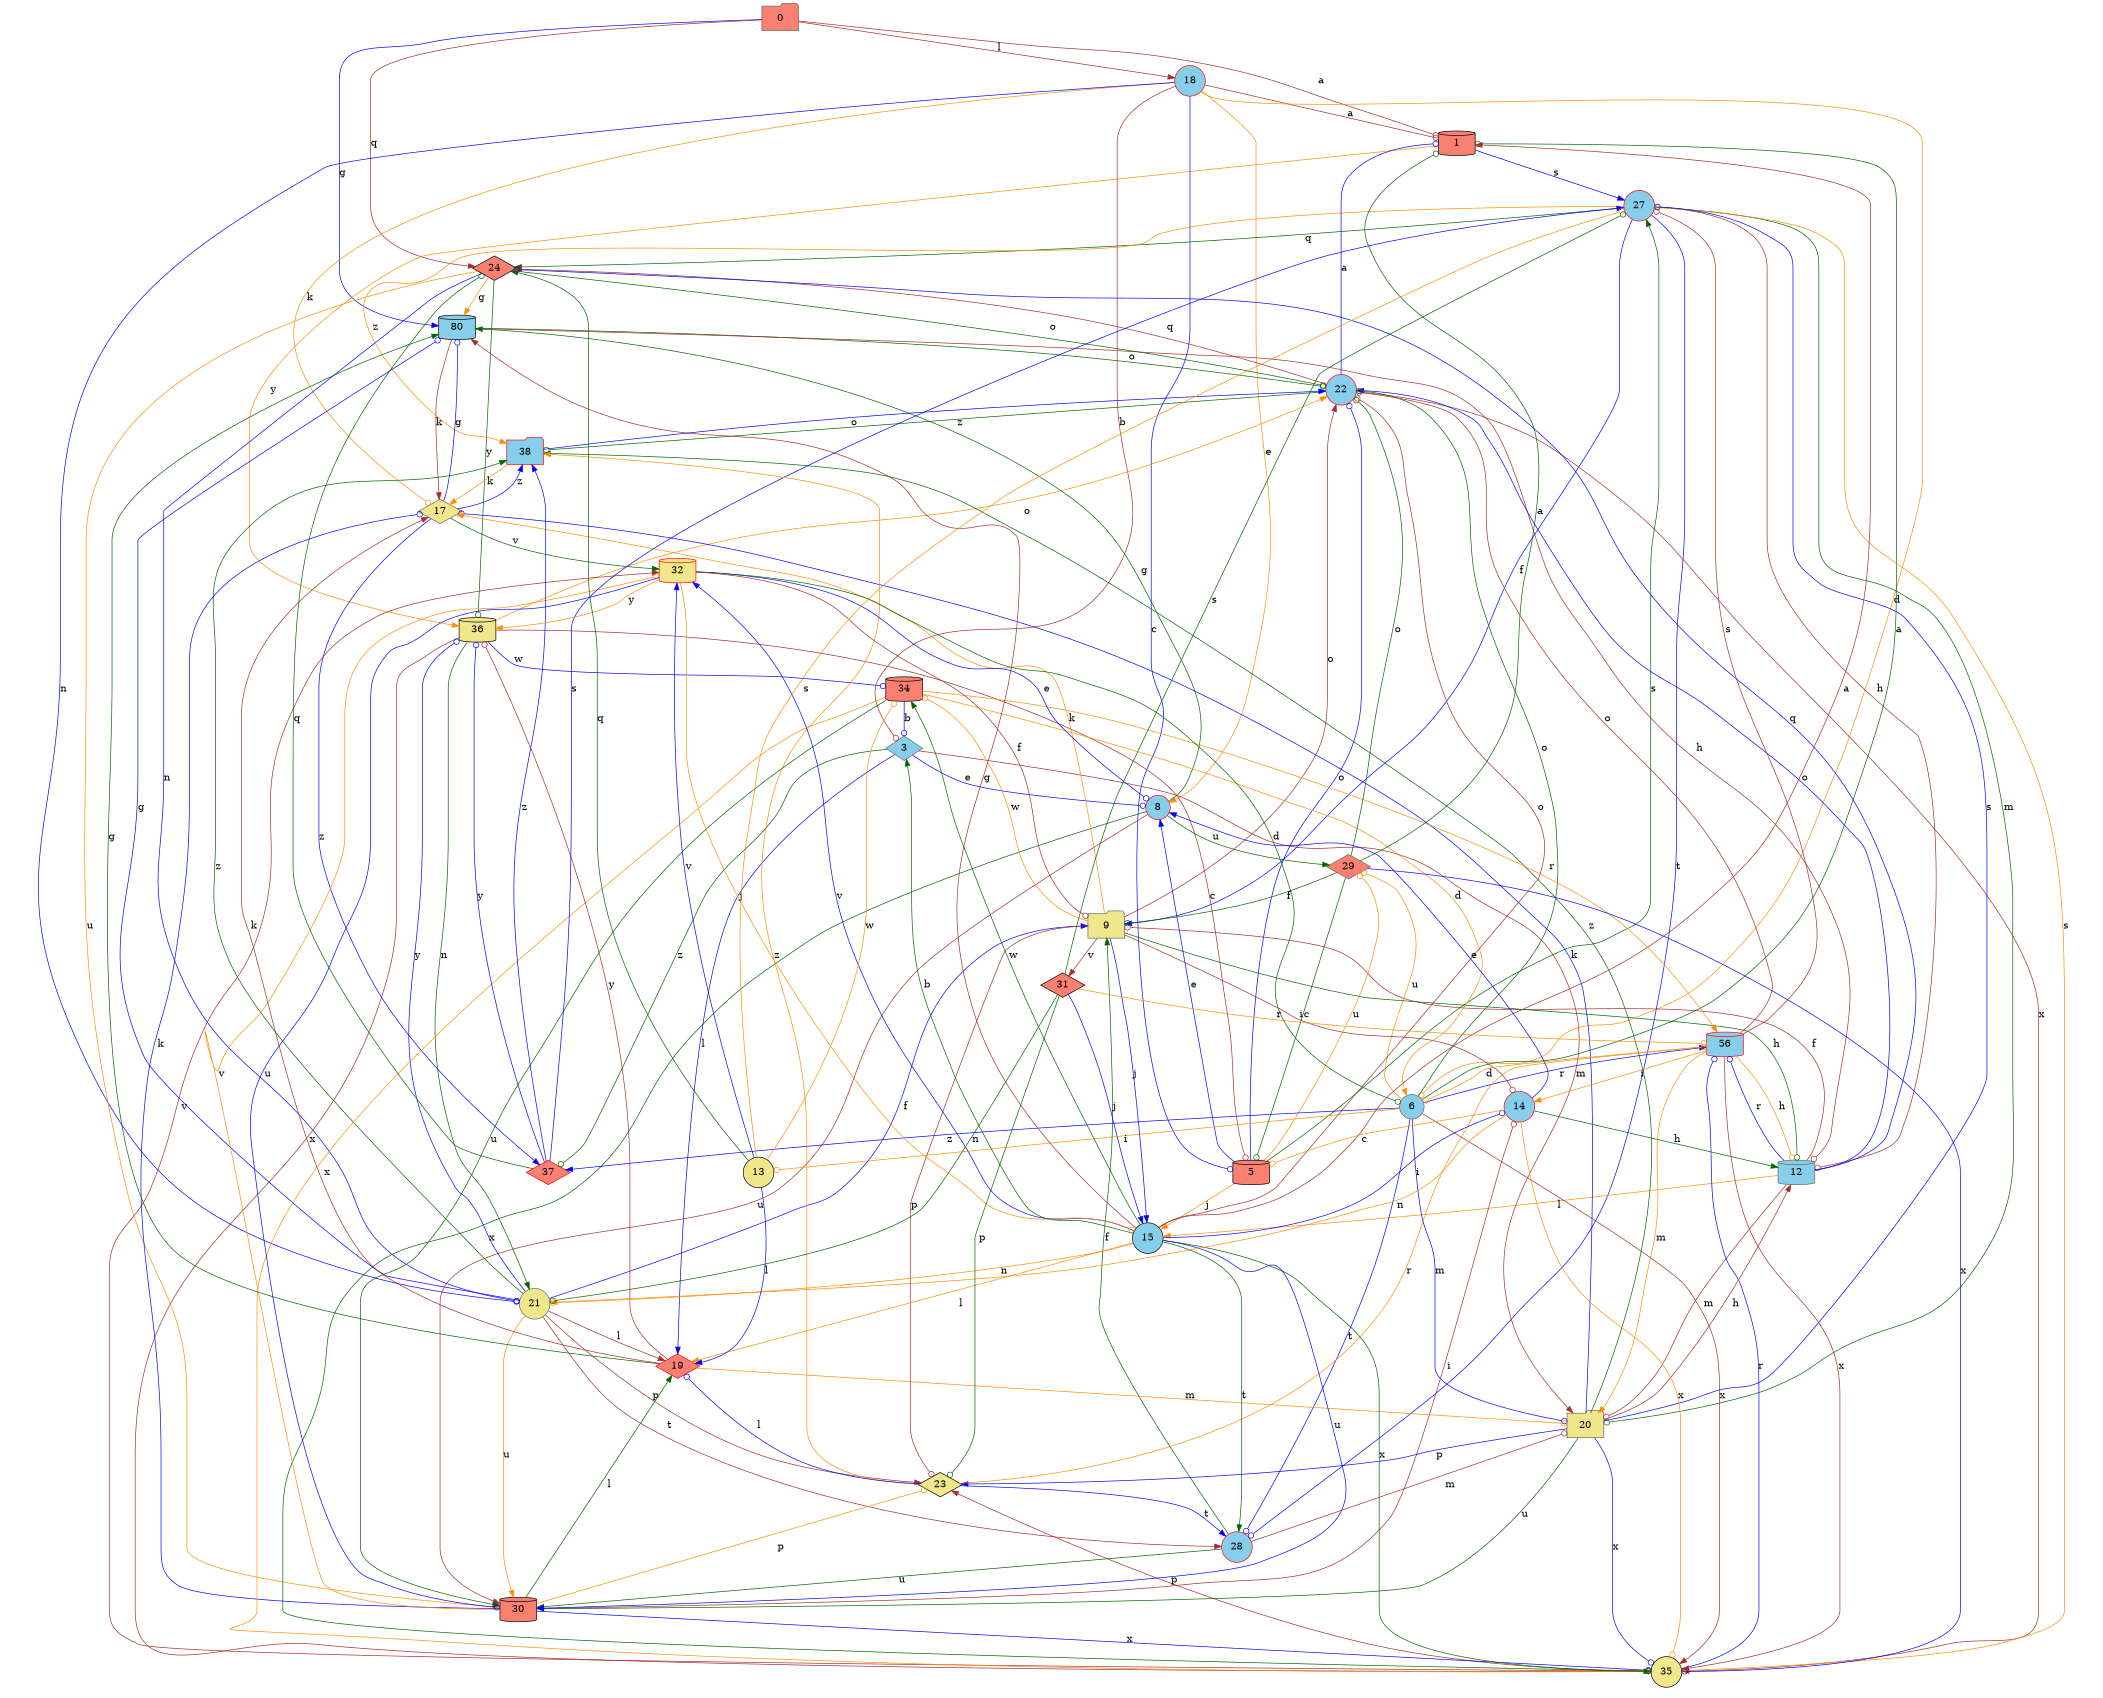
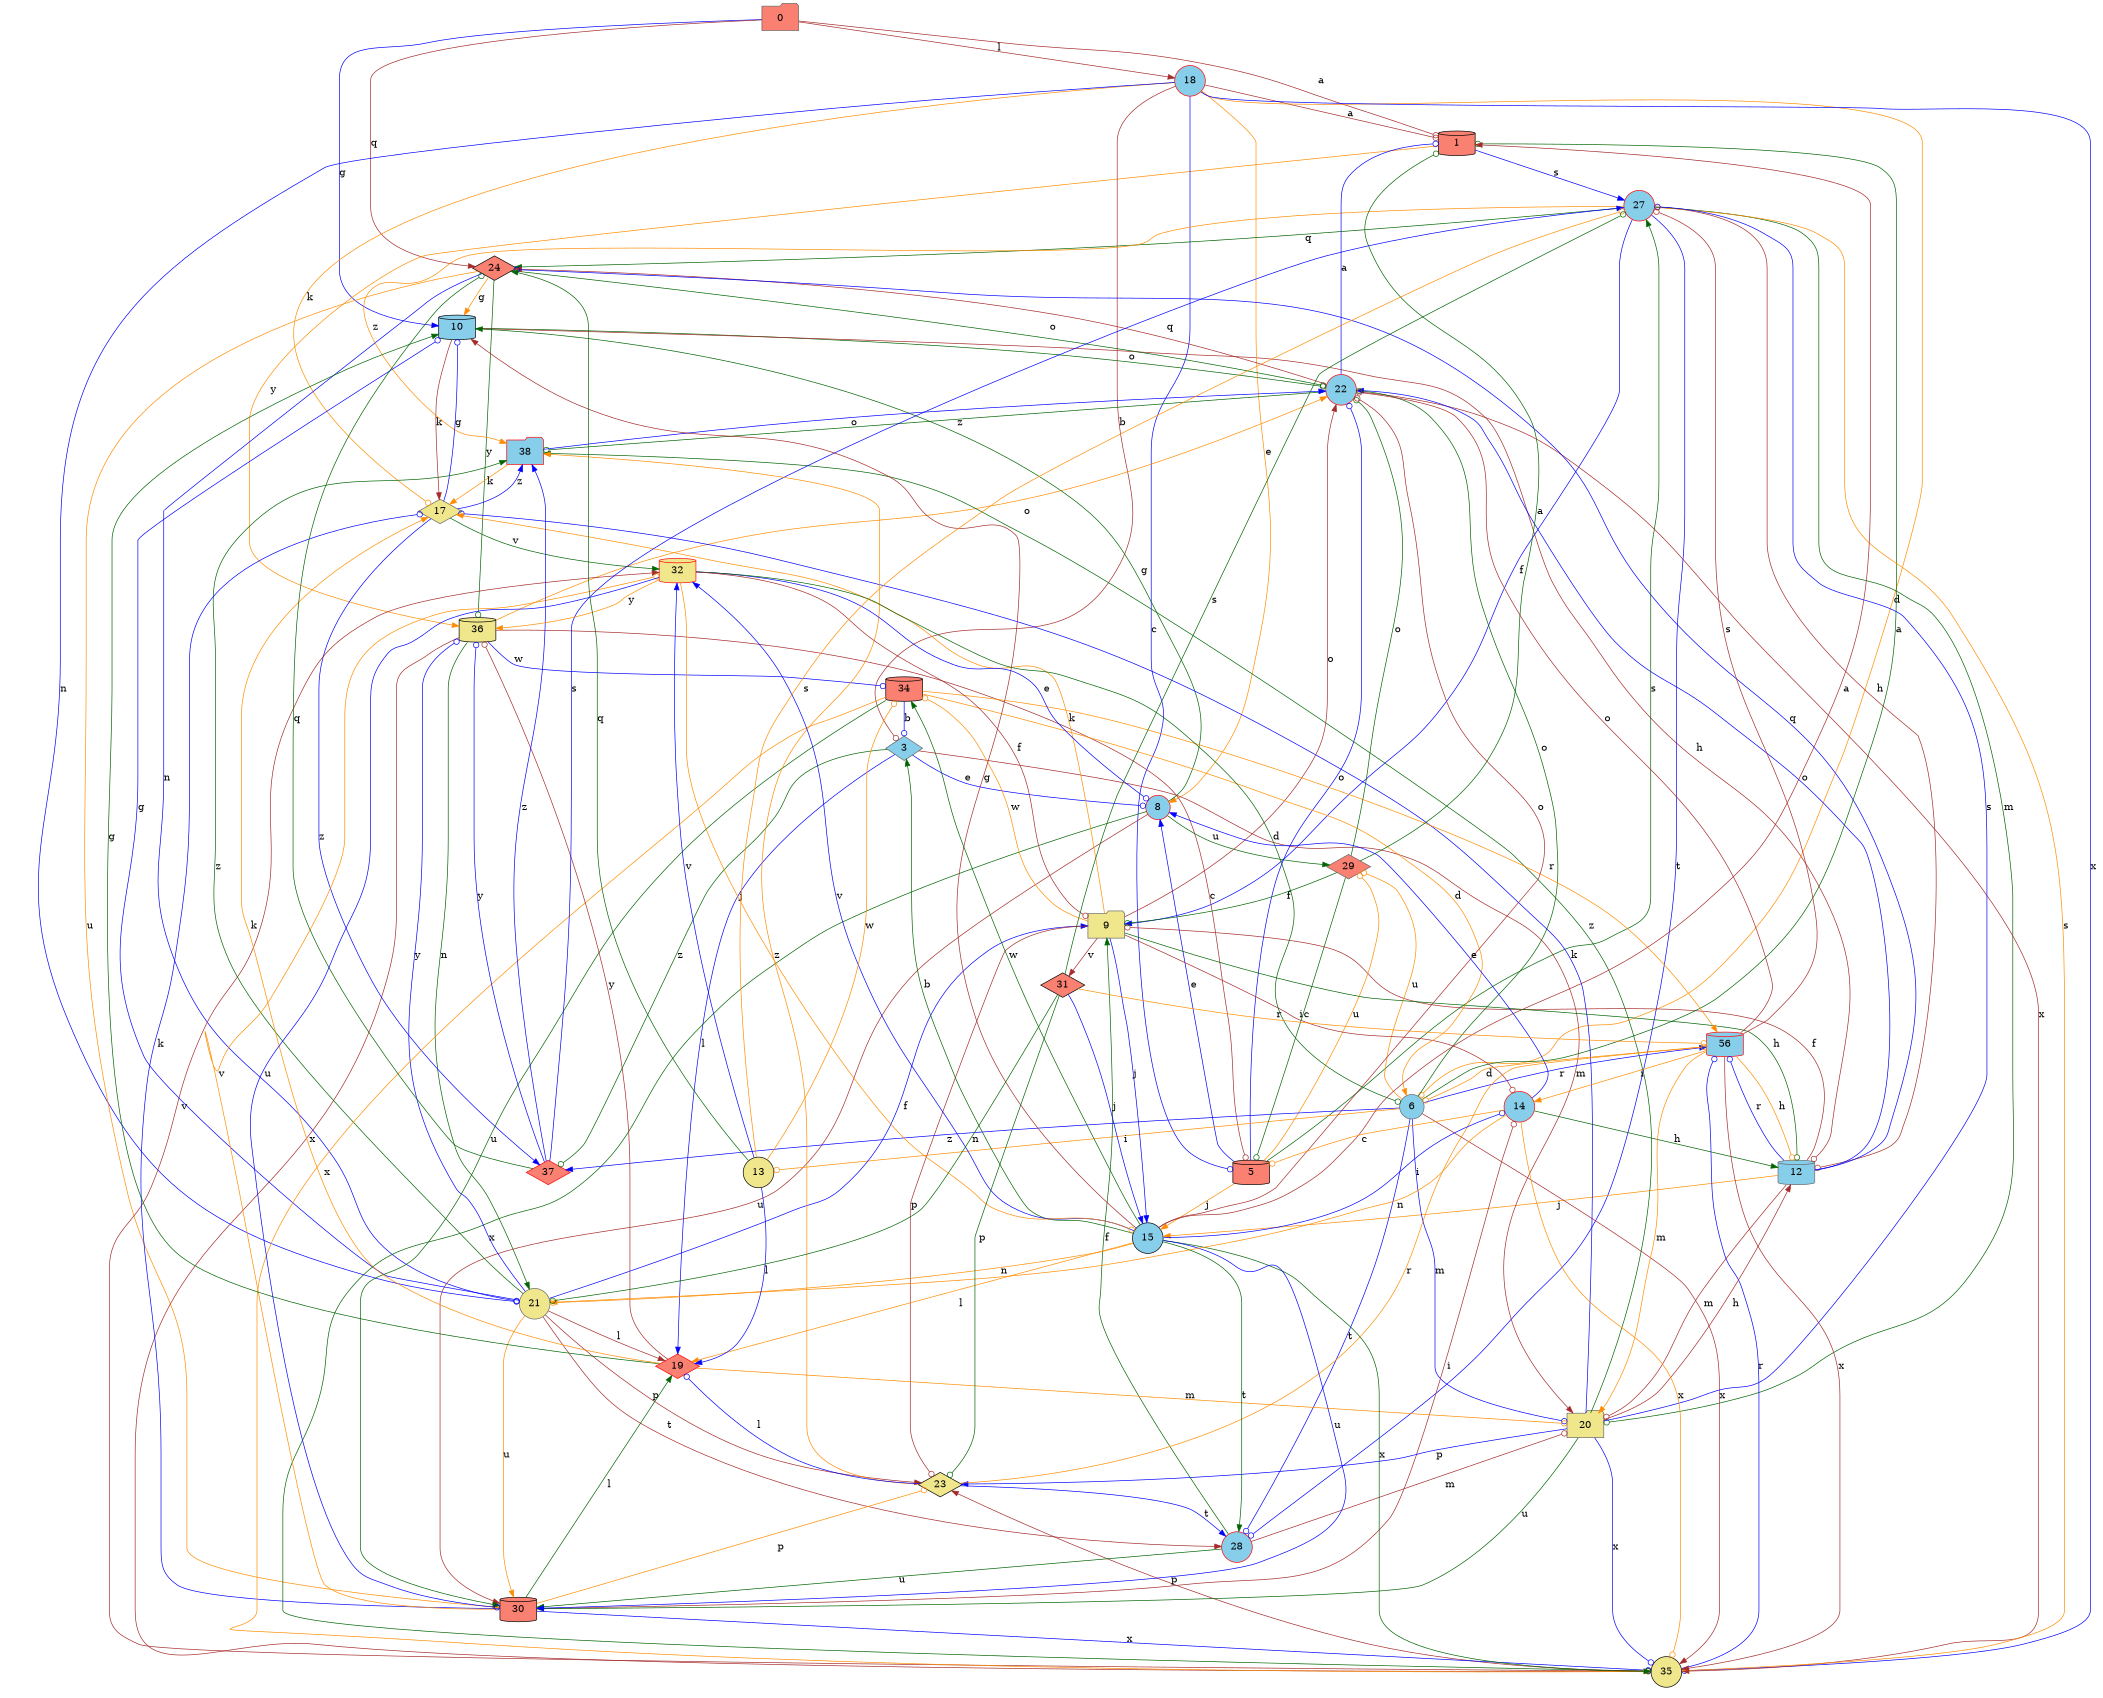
node "80": label "80" -> "10"
edge "19" -> "17": color brown -> darkorange
edge "29" -> "35": now "18" -> "35"
edge "12" -> "15": label "l" -> "j"
